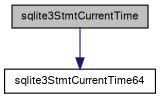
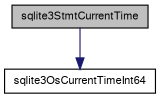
node "sqlite3StmtCurrentTime64": label "sqlite3StmtCurrentTime64" -> "sqlite3OsCurrentTimeInt64"
